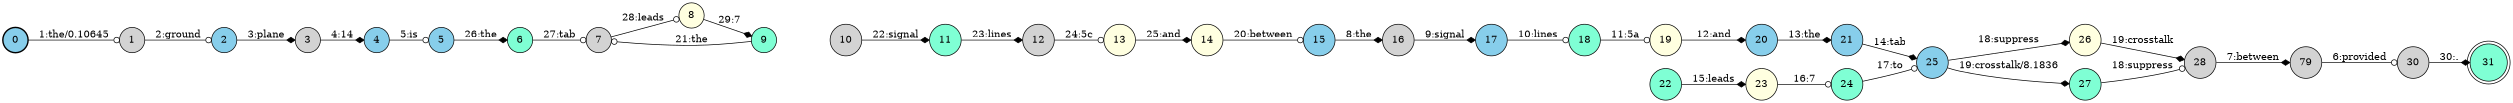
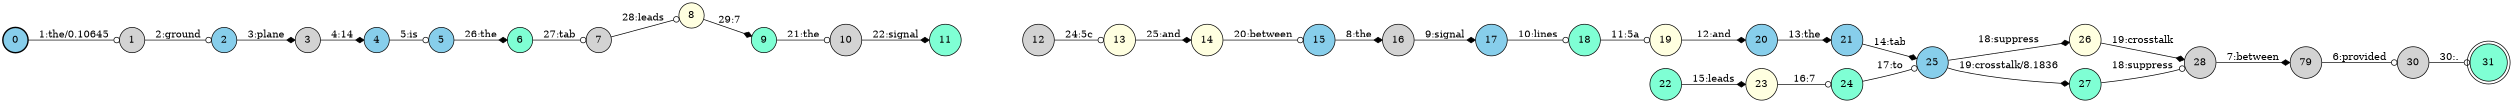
edge "11" -> "12": removed, label "23:lines"
edge "9" -> "7": now "9" -> "10"
edge "30" -> "31": arrowhead diamond -> odot
